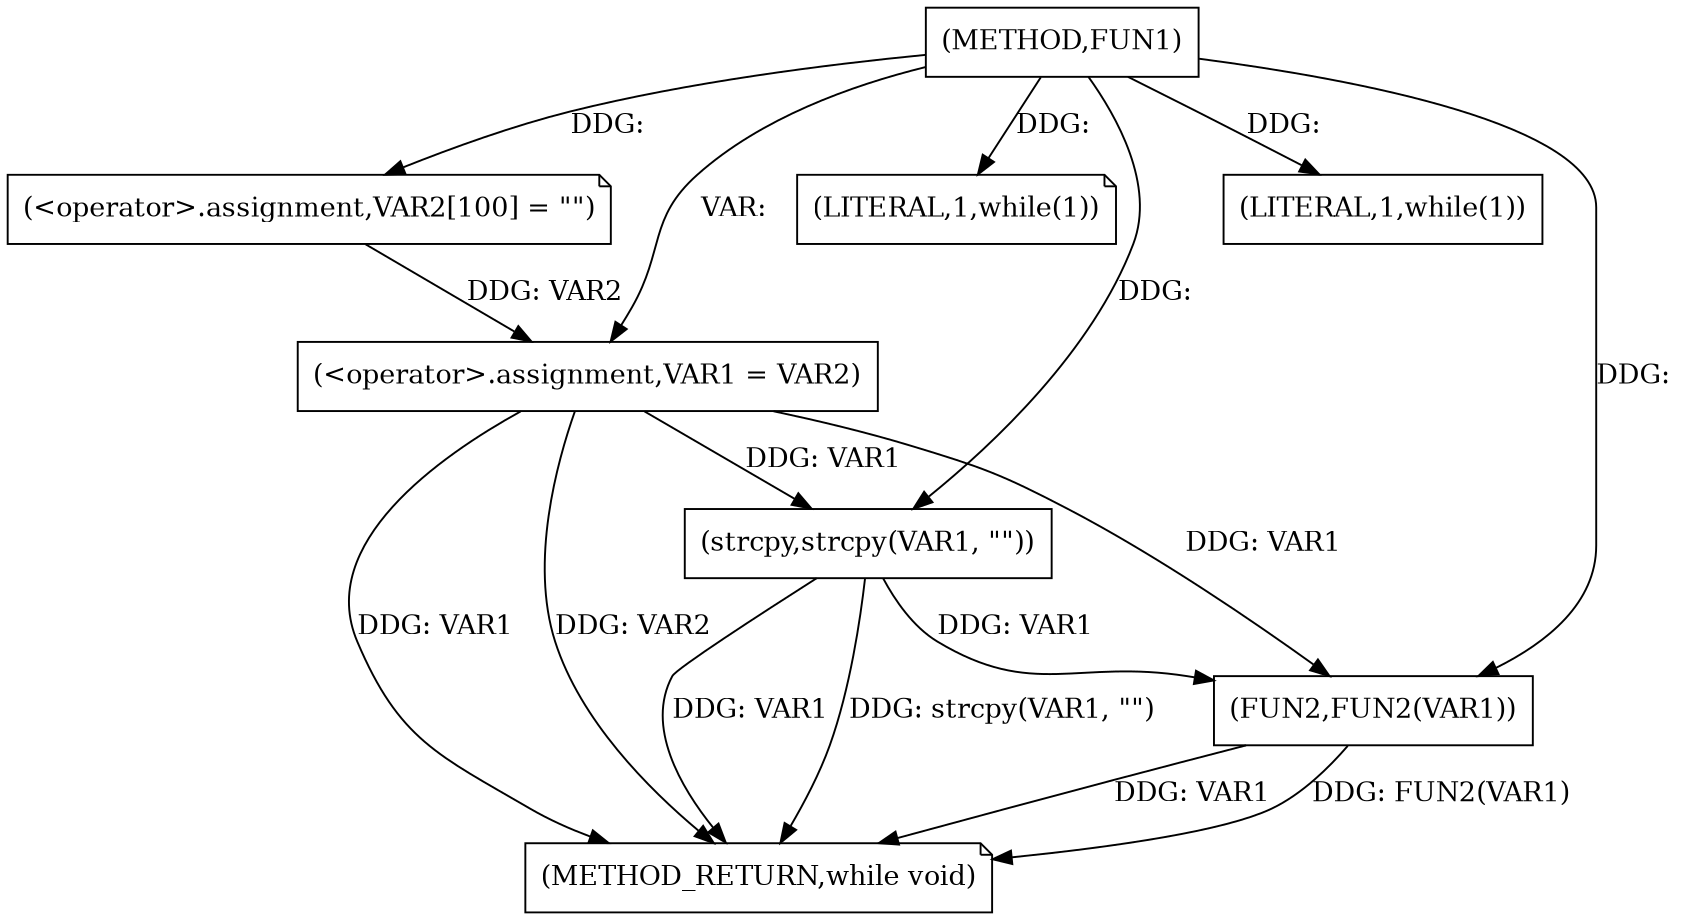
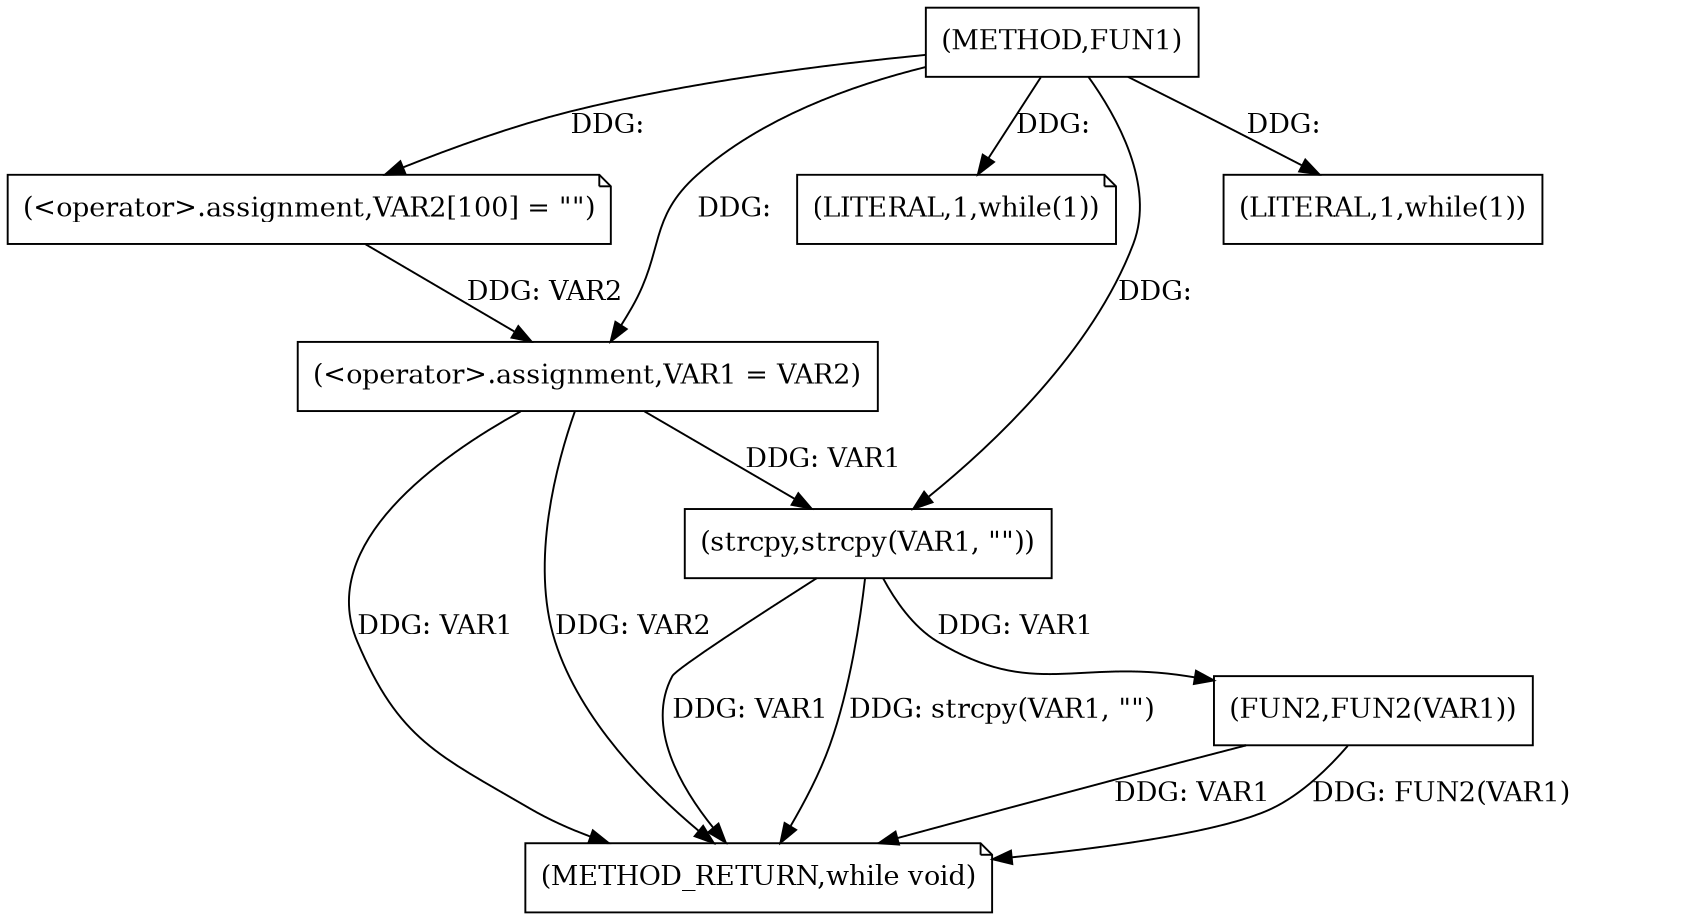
edge "(METHOD,FUN1)" -> "(<operator>.assignment,VAR1 = VAR2)": label "VAR: " -> "DDG: "
edge "(METHOD,FUN1)" -> "(FUN2,FUN2(VAR1))": removed, label "DDG:"
edge "(<operator>.assignment,VAR1 = VAR2)" -> "(FUN2,FUN2(VAR1))": removed, label "DDG: VAR1"
